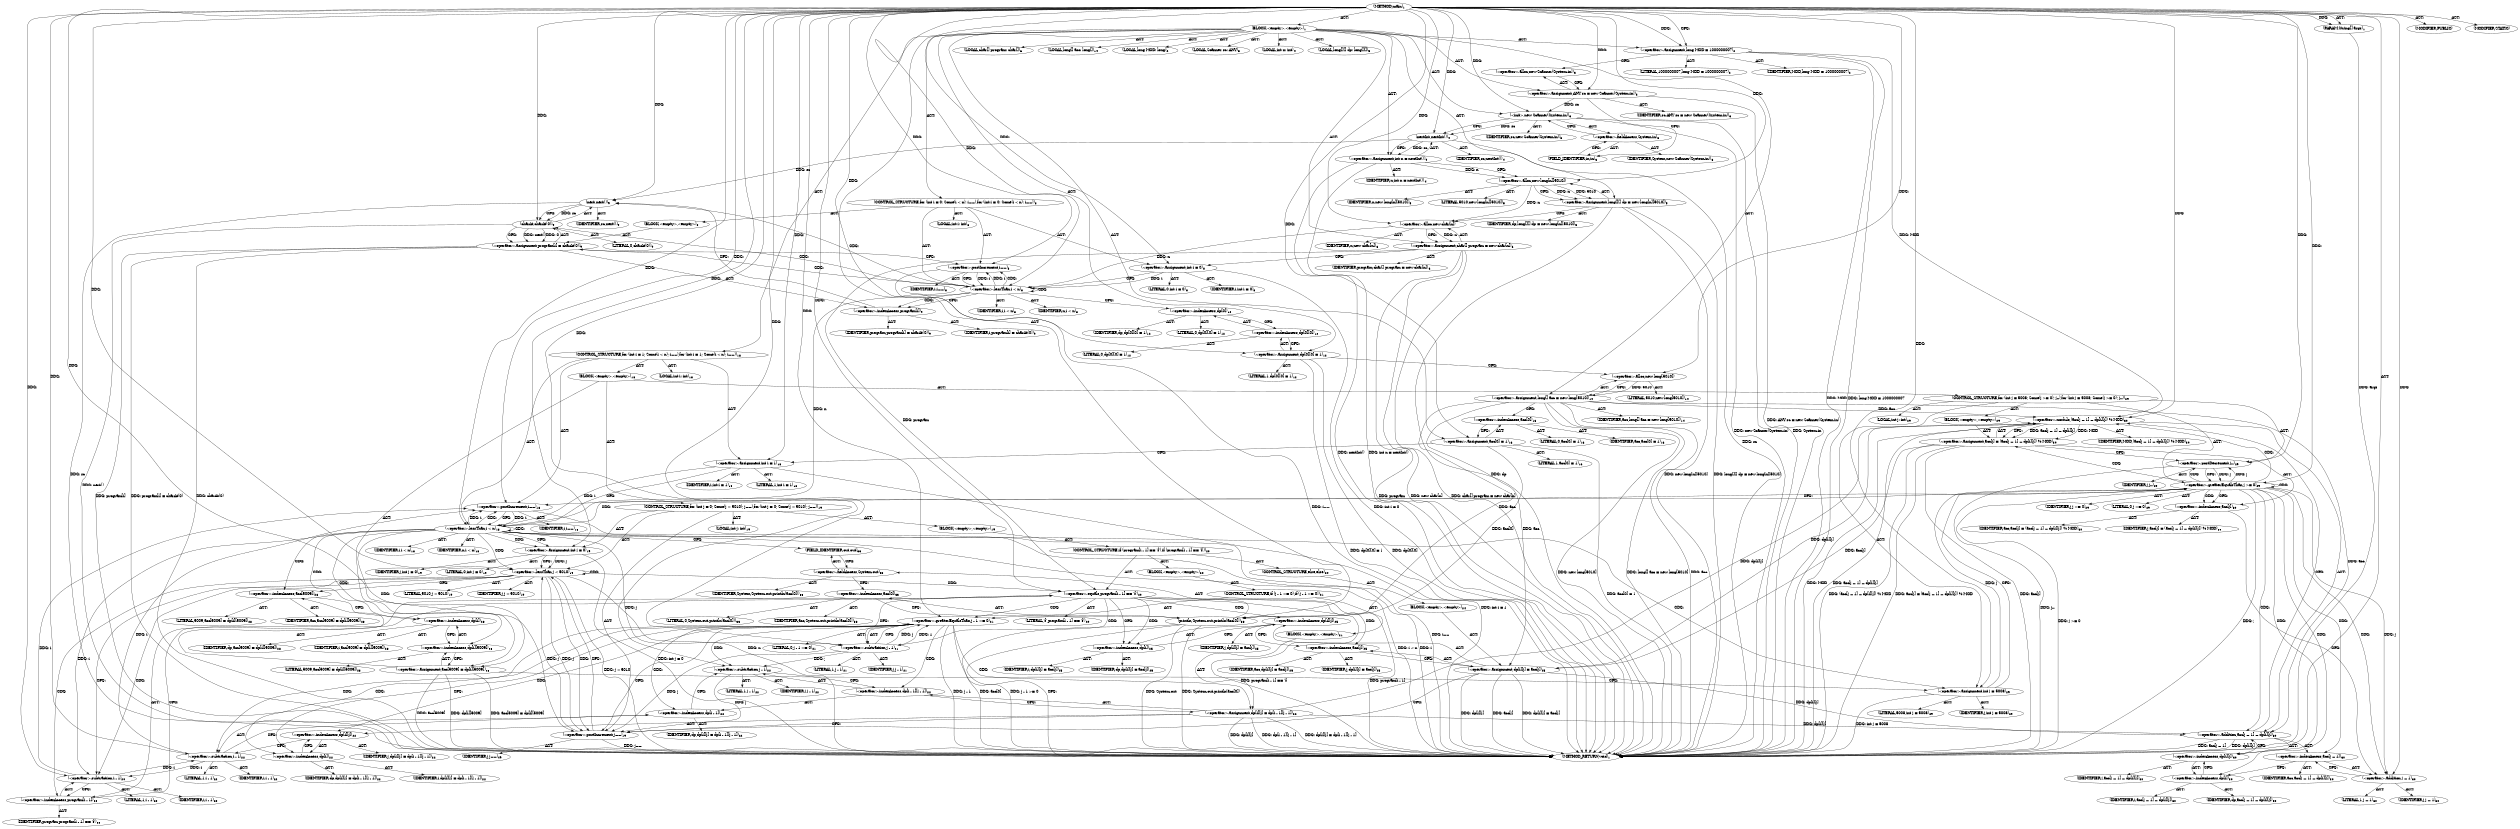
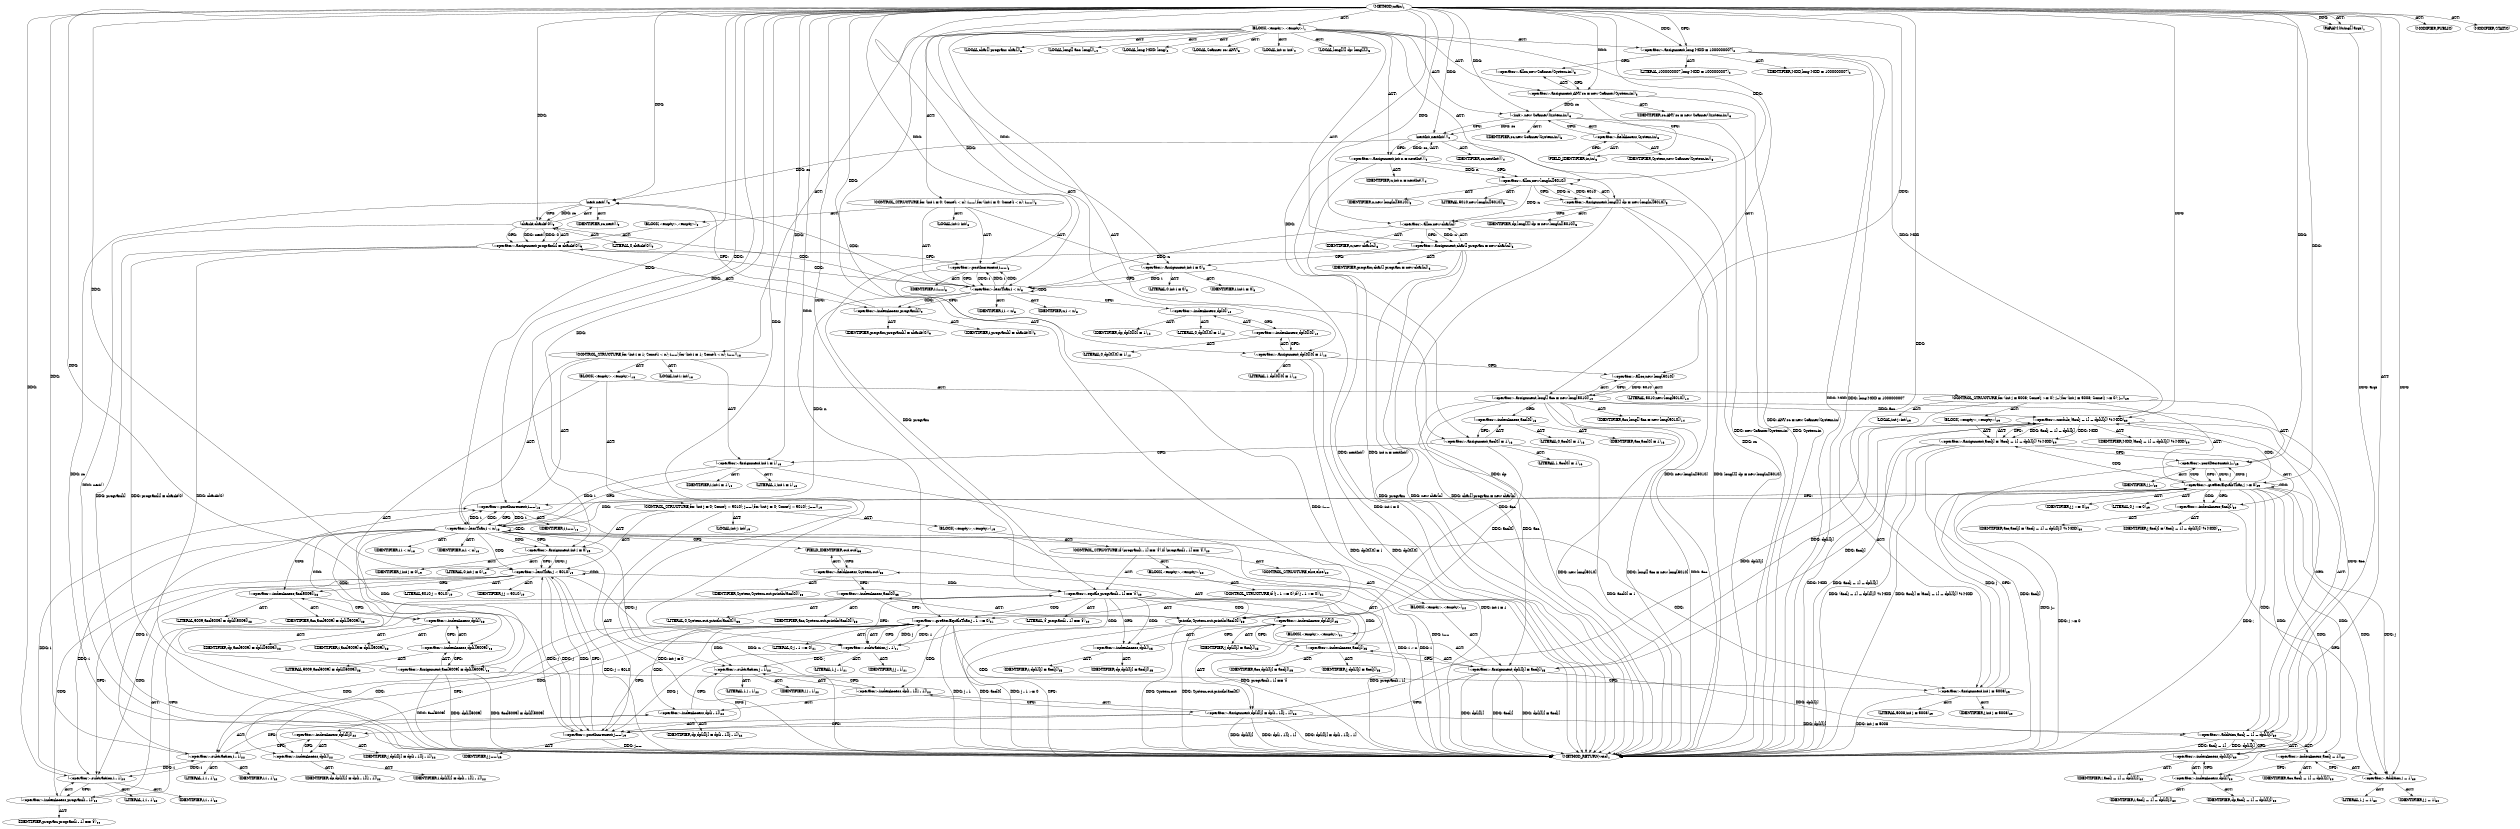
node "(<operator>.assignment,int j = 0)": text "19" -> "29"
